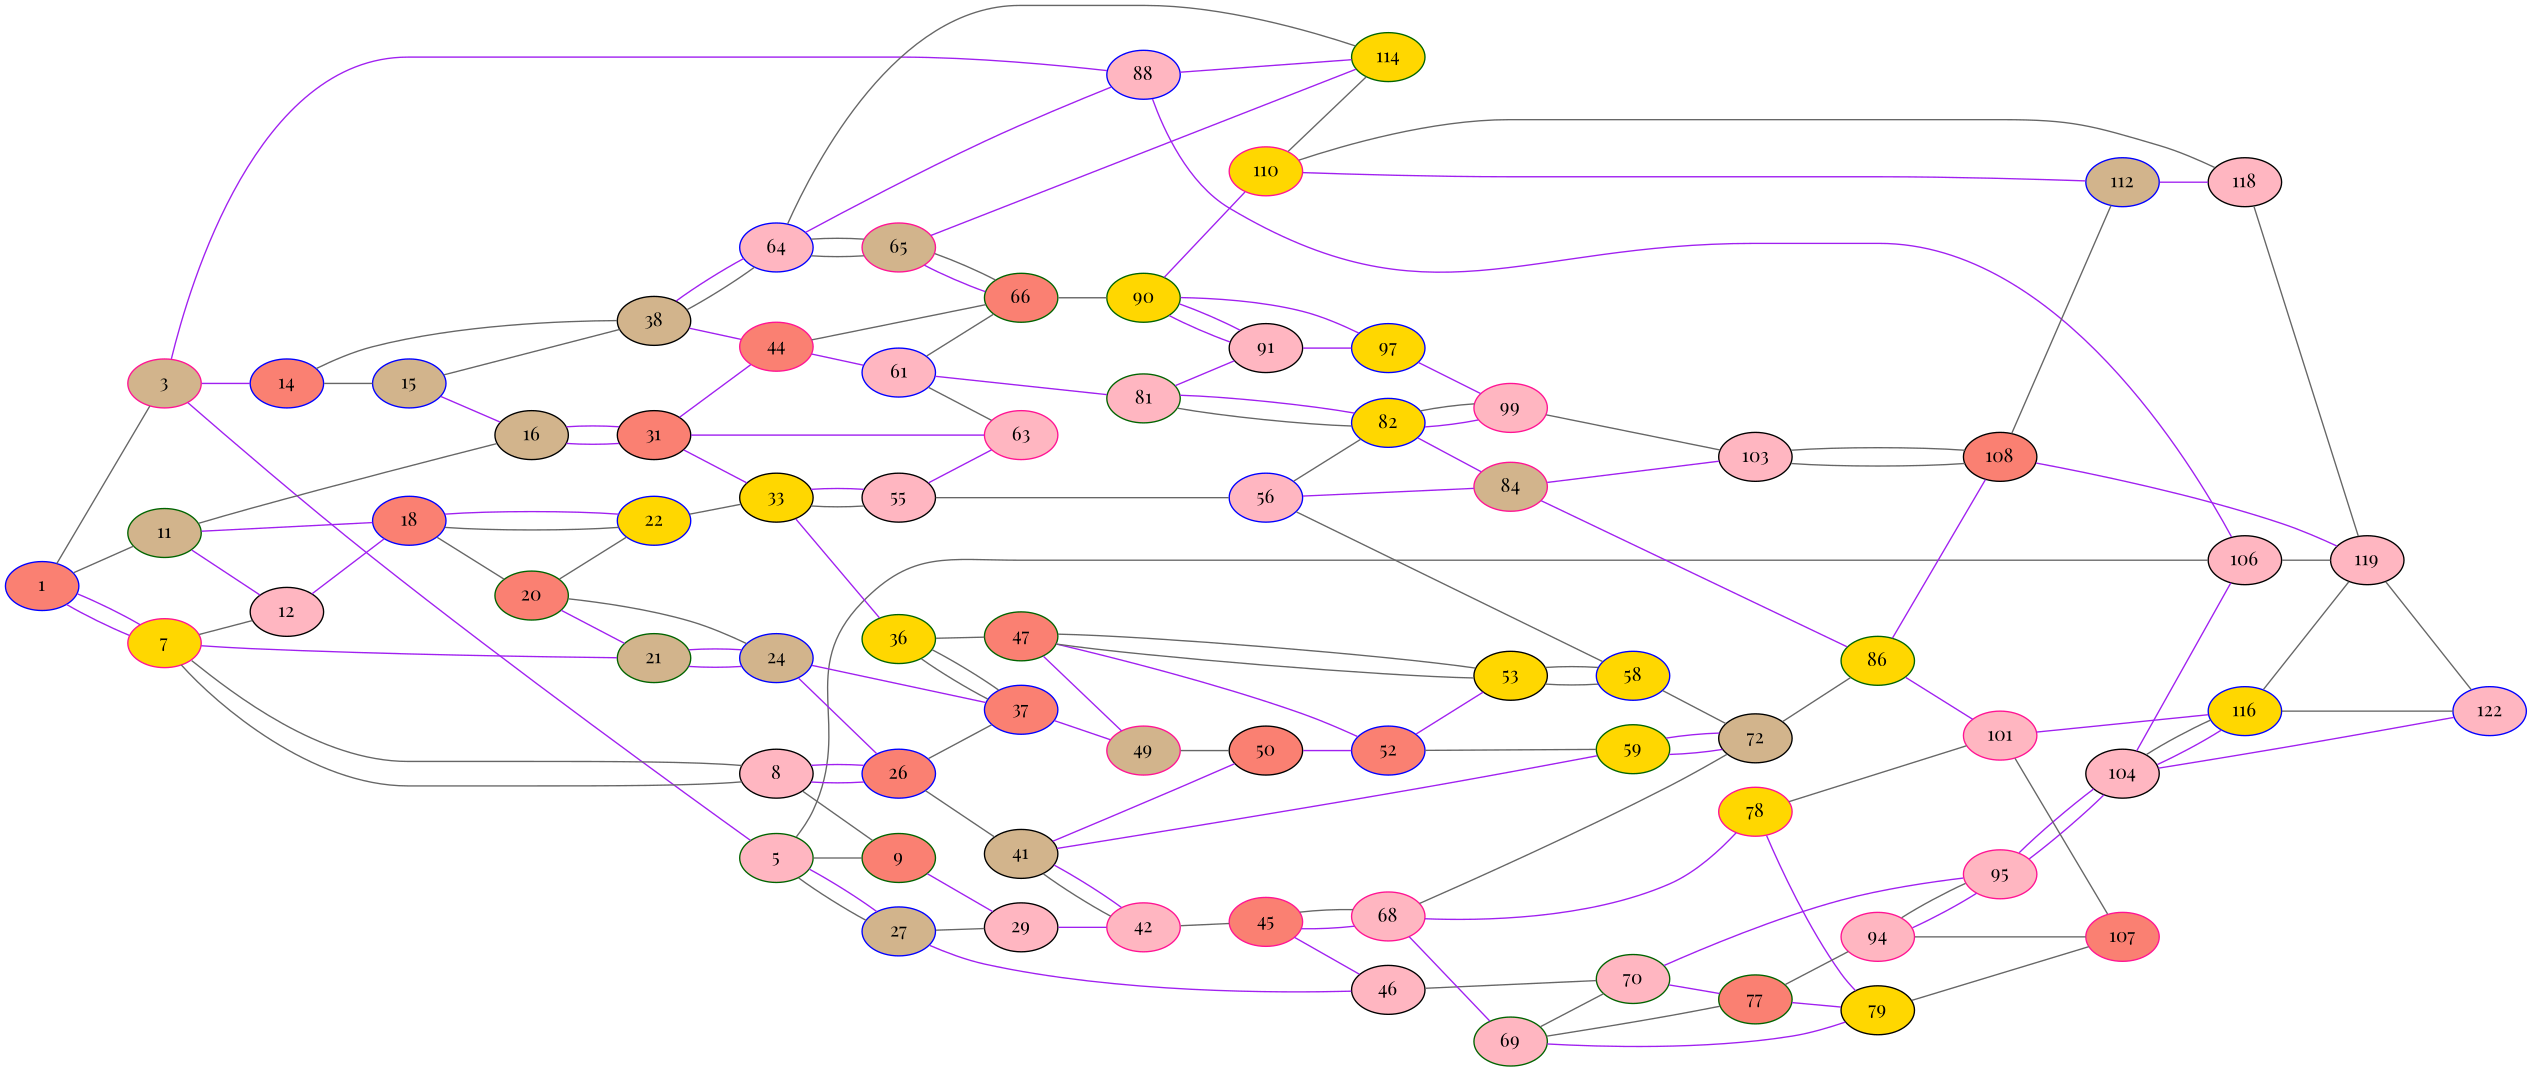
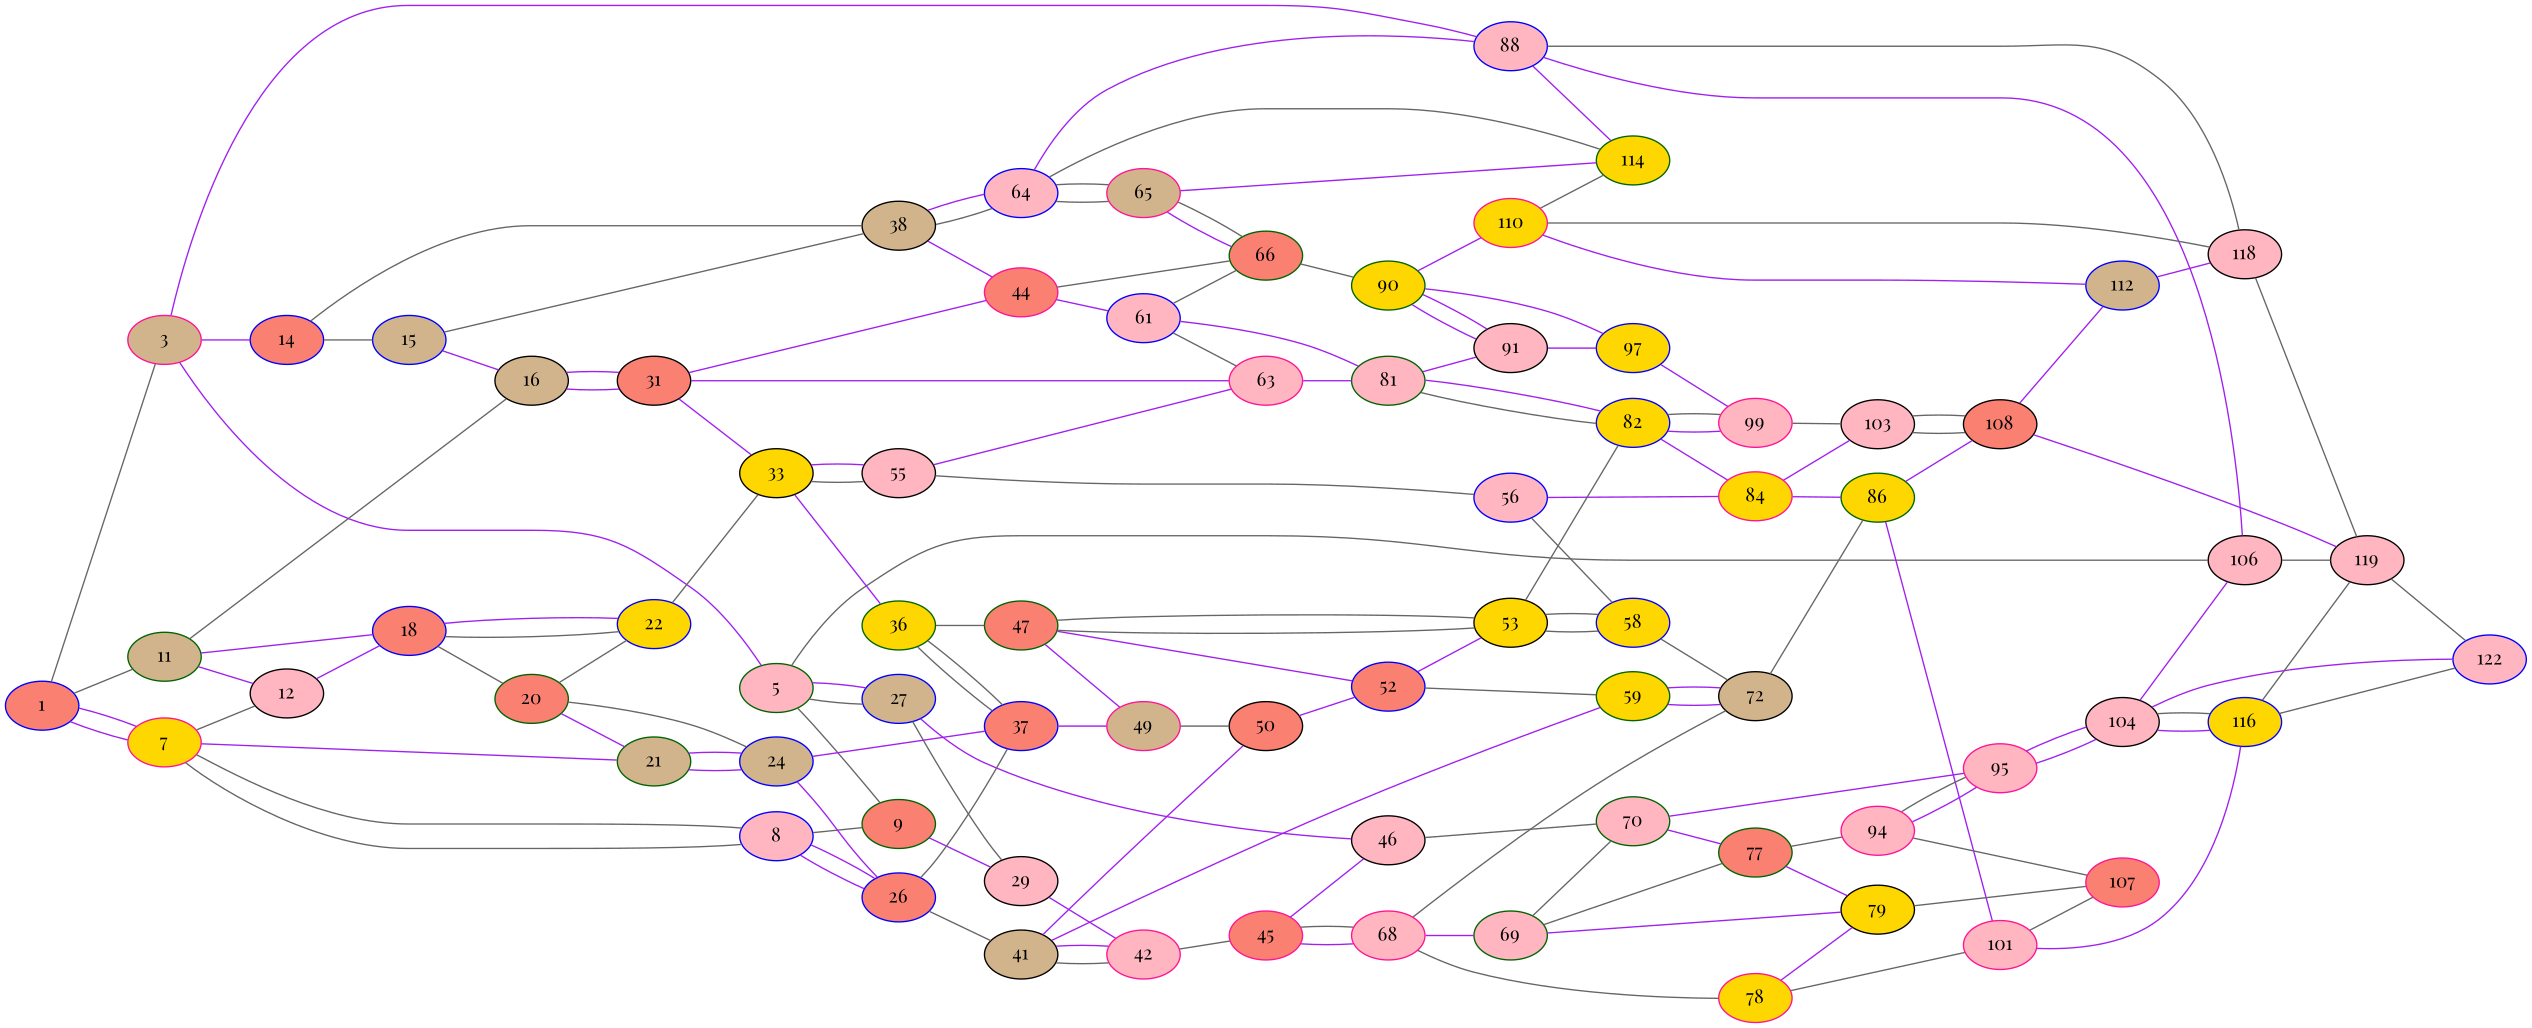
edge "88" -- "118": added
edge "112" -- "108": color gray40 -> purple
edge "63" -- "81": added
edge "82" -- "56": now "82" -- "53"
node "84": fillcolor tan -> gold
node "8": color black -> blue
edge "78" -- "68": color purple -> gray40
